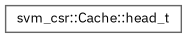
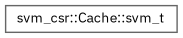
node "svm_csr::Cache::head_t": label "svm_csr::Cache::head_t" -> "svm_csr::Cache::svm_t"
